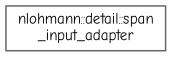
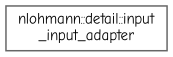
node "nlohmann::detail::span _input_adapter": label "nlohmann::detail::span _input_adapter" -> "nlohmann::detail::input _input_adapter"
